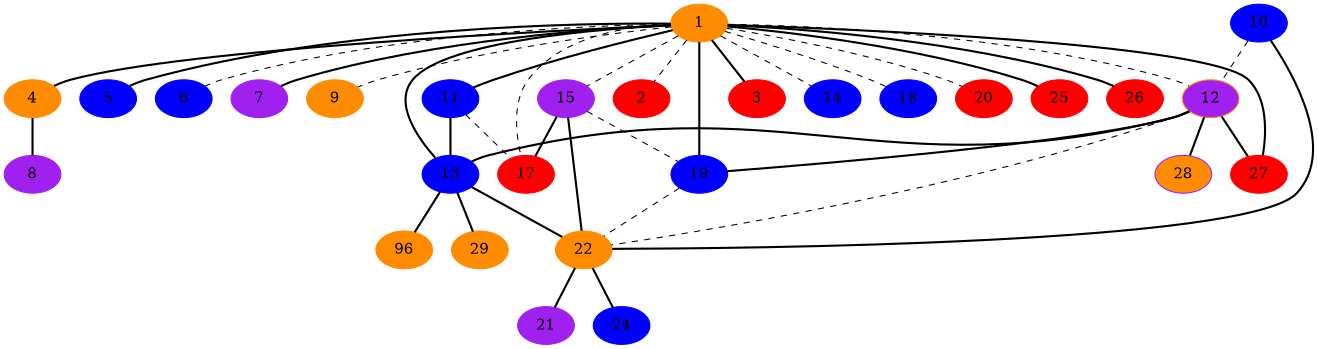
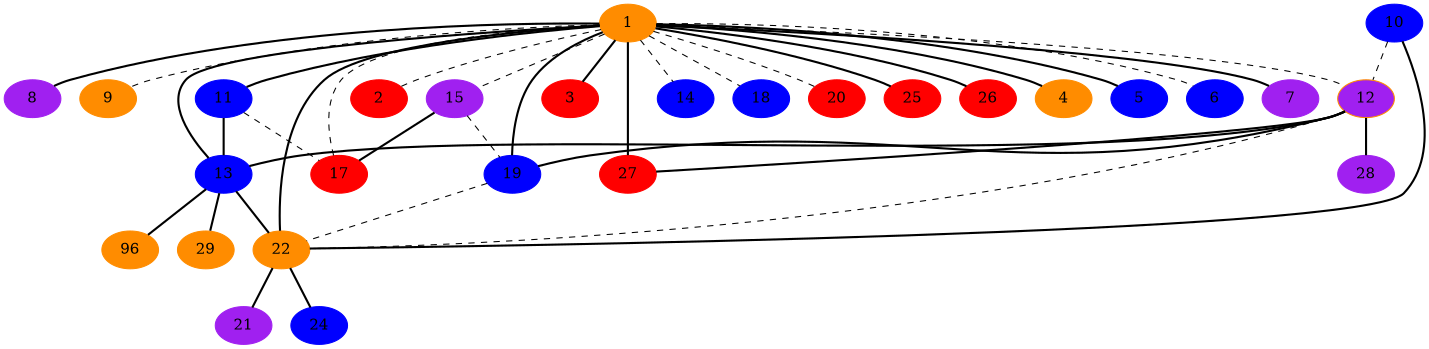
edge "4" -- "8": now "1" -- "8"
edge "15" -- "22": now "1" -- "22"
node "28": fillcolor darkorange -> purple
